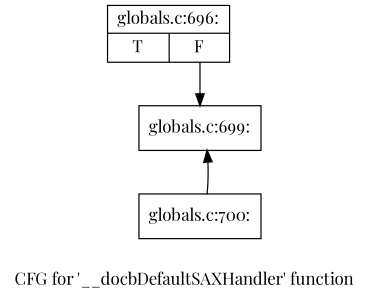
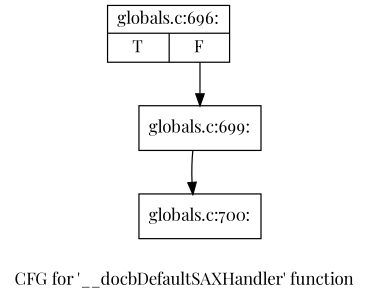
edge "globals.c:700:" -> "globals.c:699:": reversed
